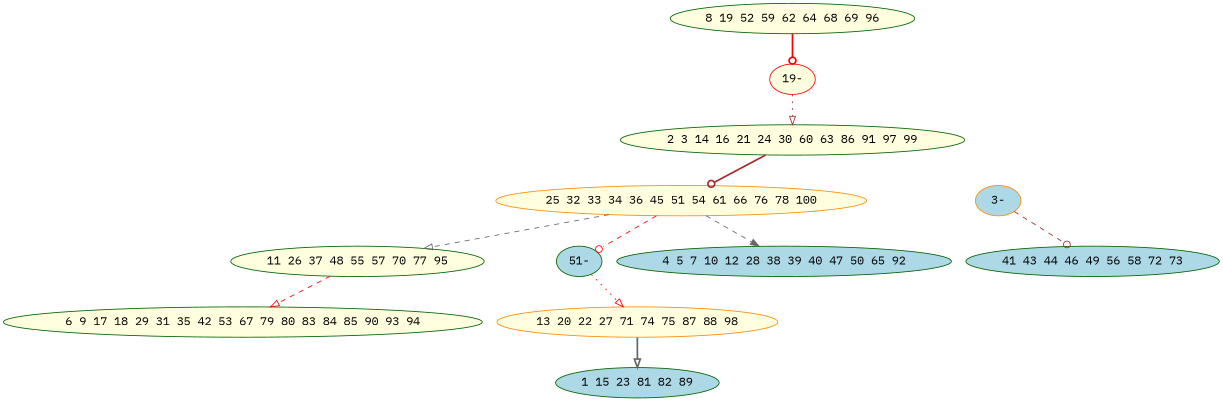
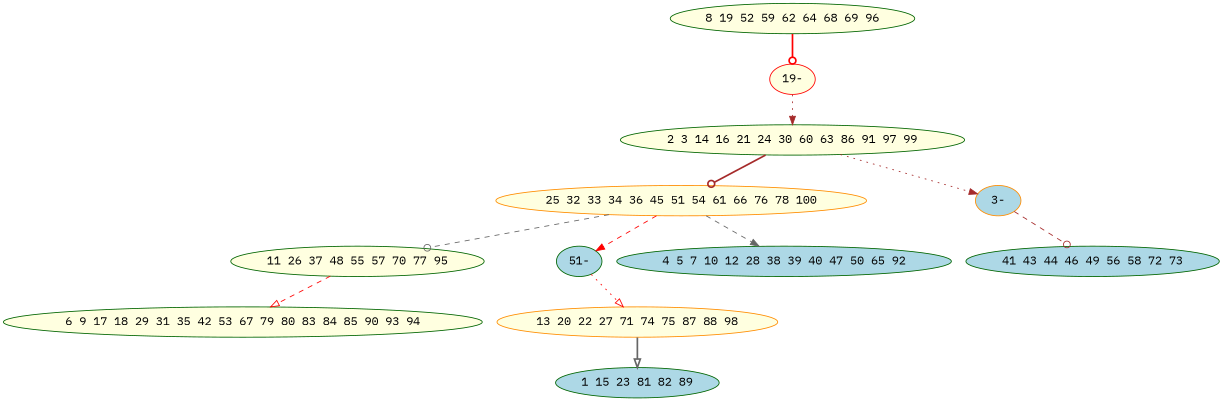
edge "19-" -> "2 3 14 16 21 24 30 60 63 86 91 97 99": arrowhead onormal -> normal
edge "2 3 14 16 21 24 30 60 63 86 91 97 99" -> "3-": added
edge "25 32 33 34 36 45 51 54 61 66 76 78 100" -> "11 26 37 48 55 57 70 77 95": arrowhead onormal -> odot
edge "25 32 33 34 36 45 51 54 61 66 76 78 100" -> "51-": arrowhead odot -> normal
